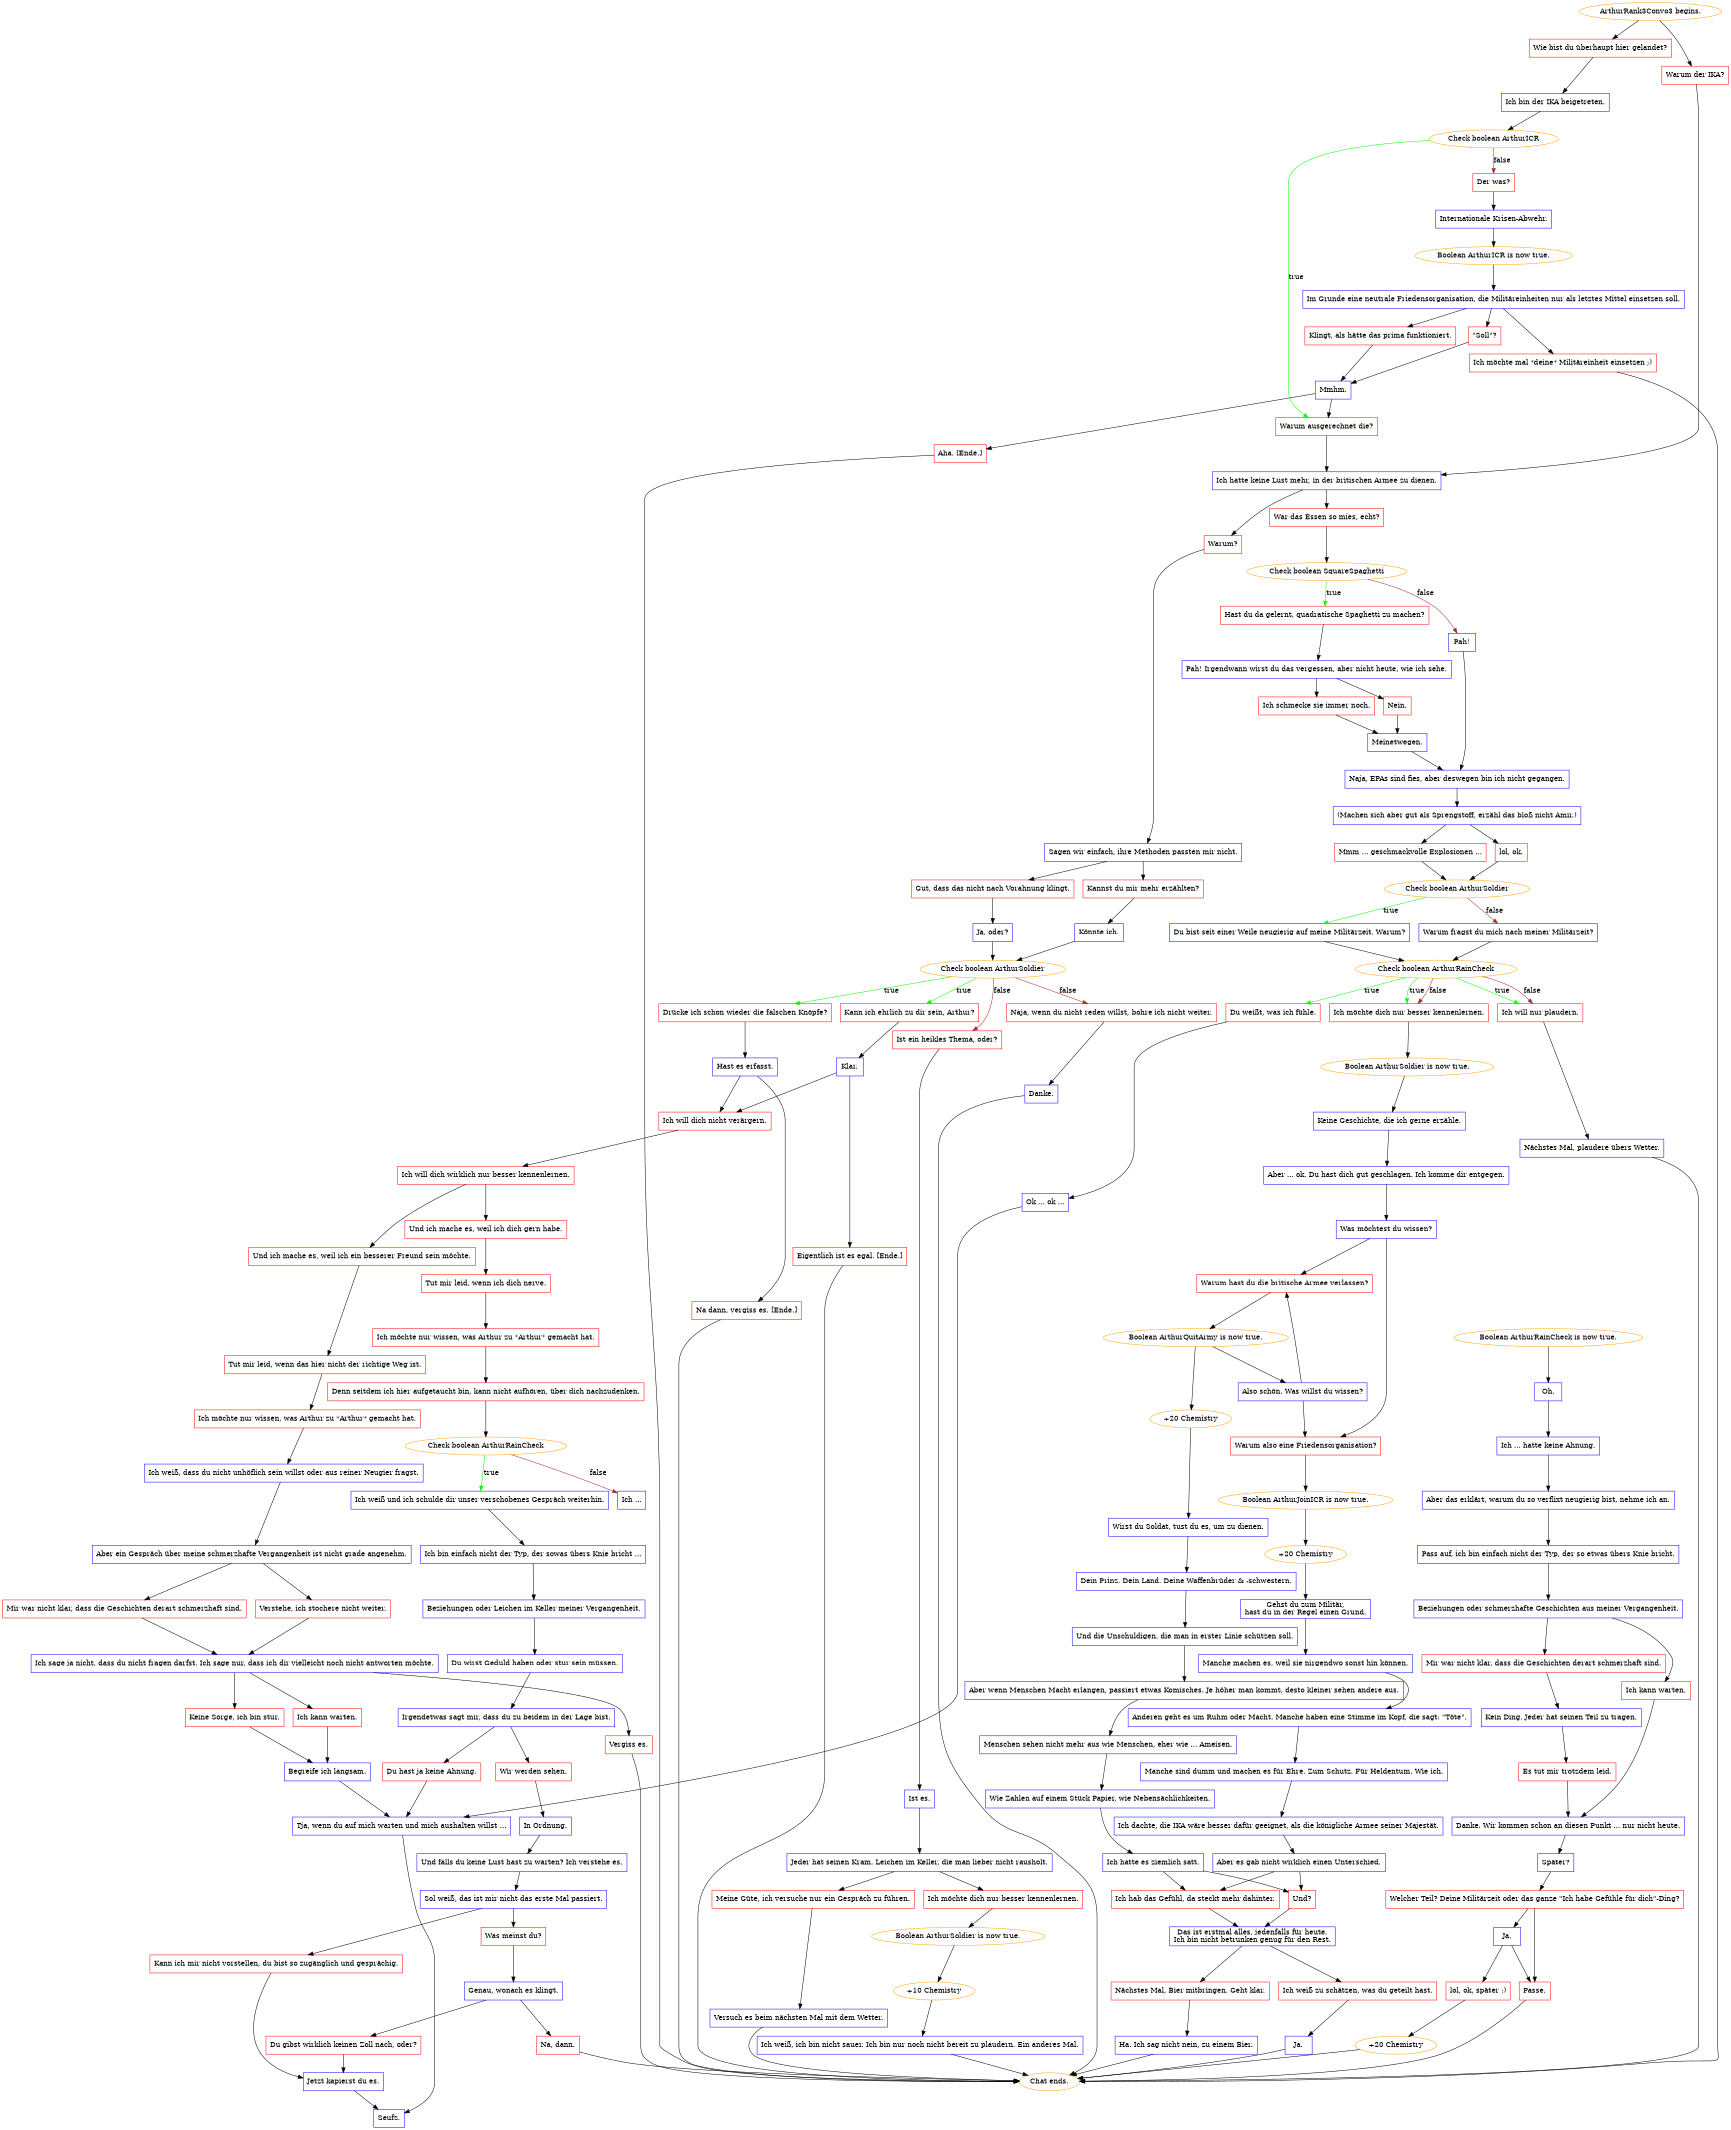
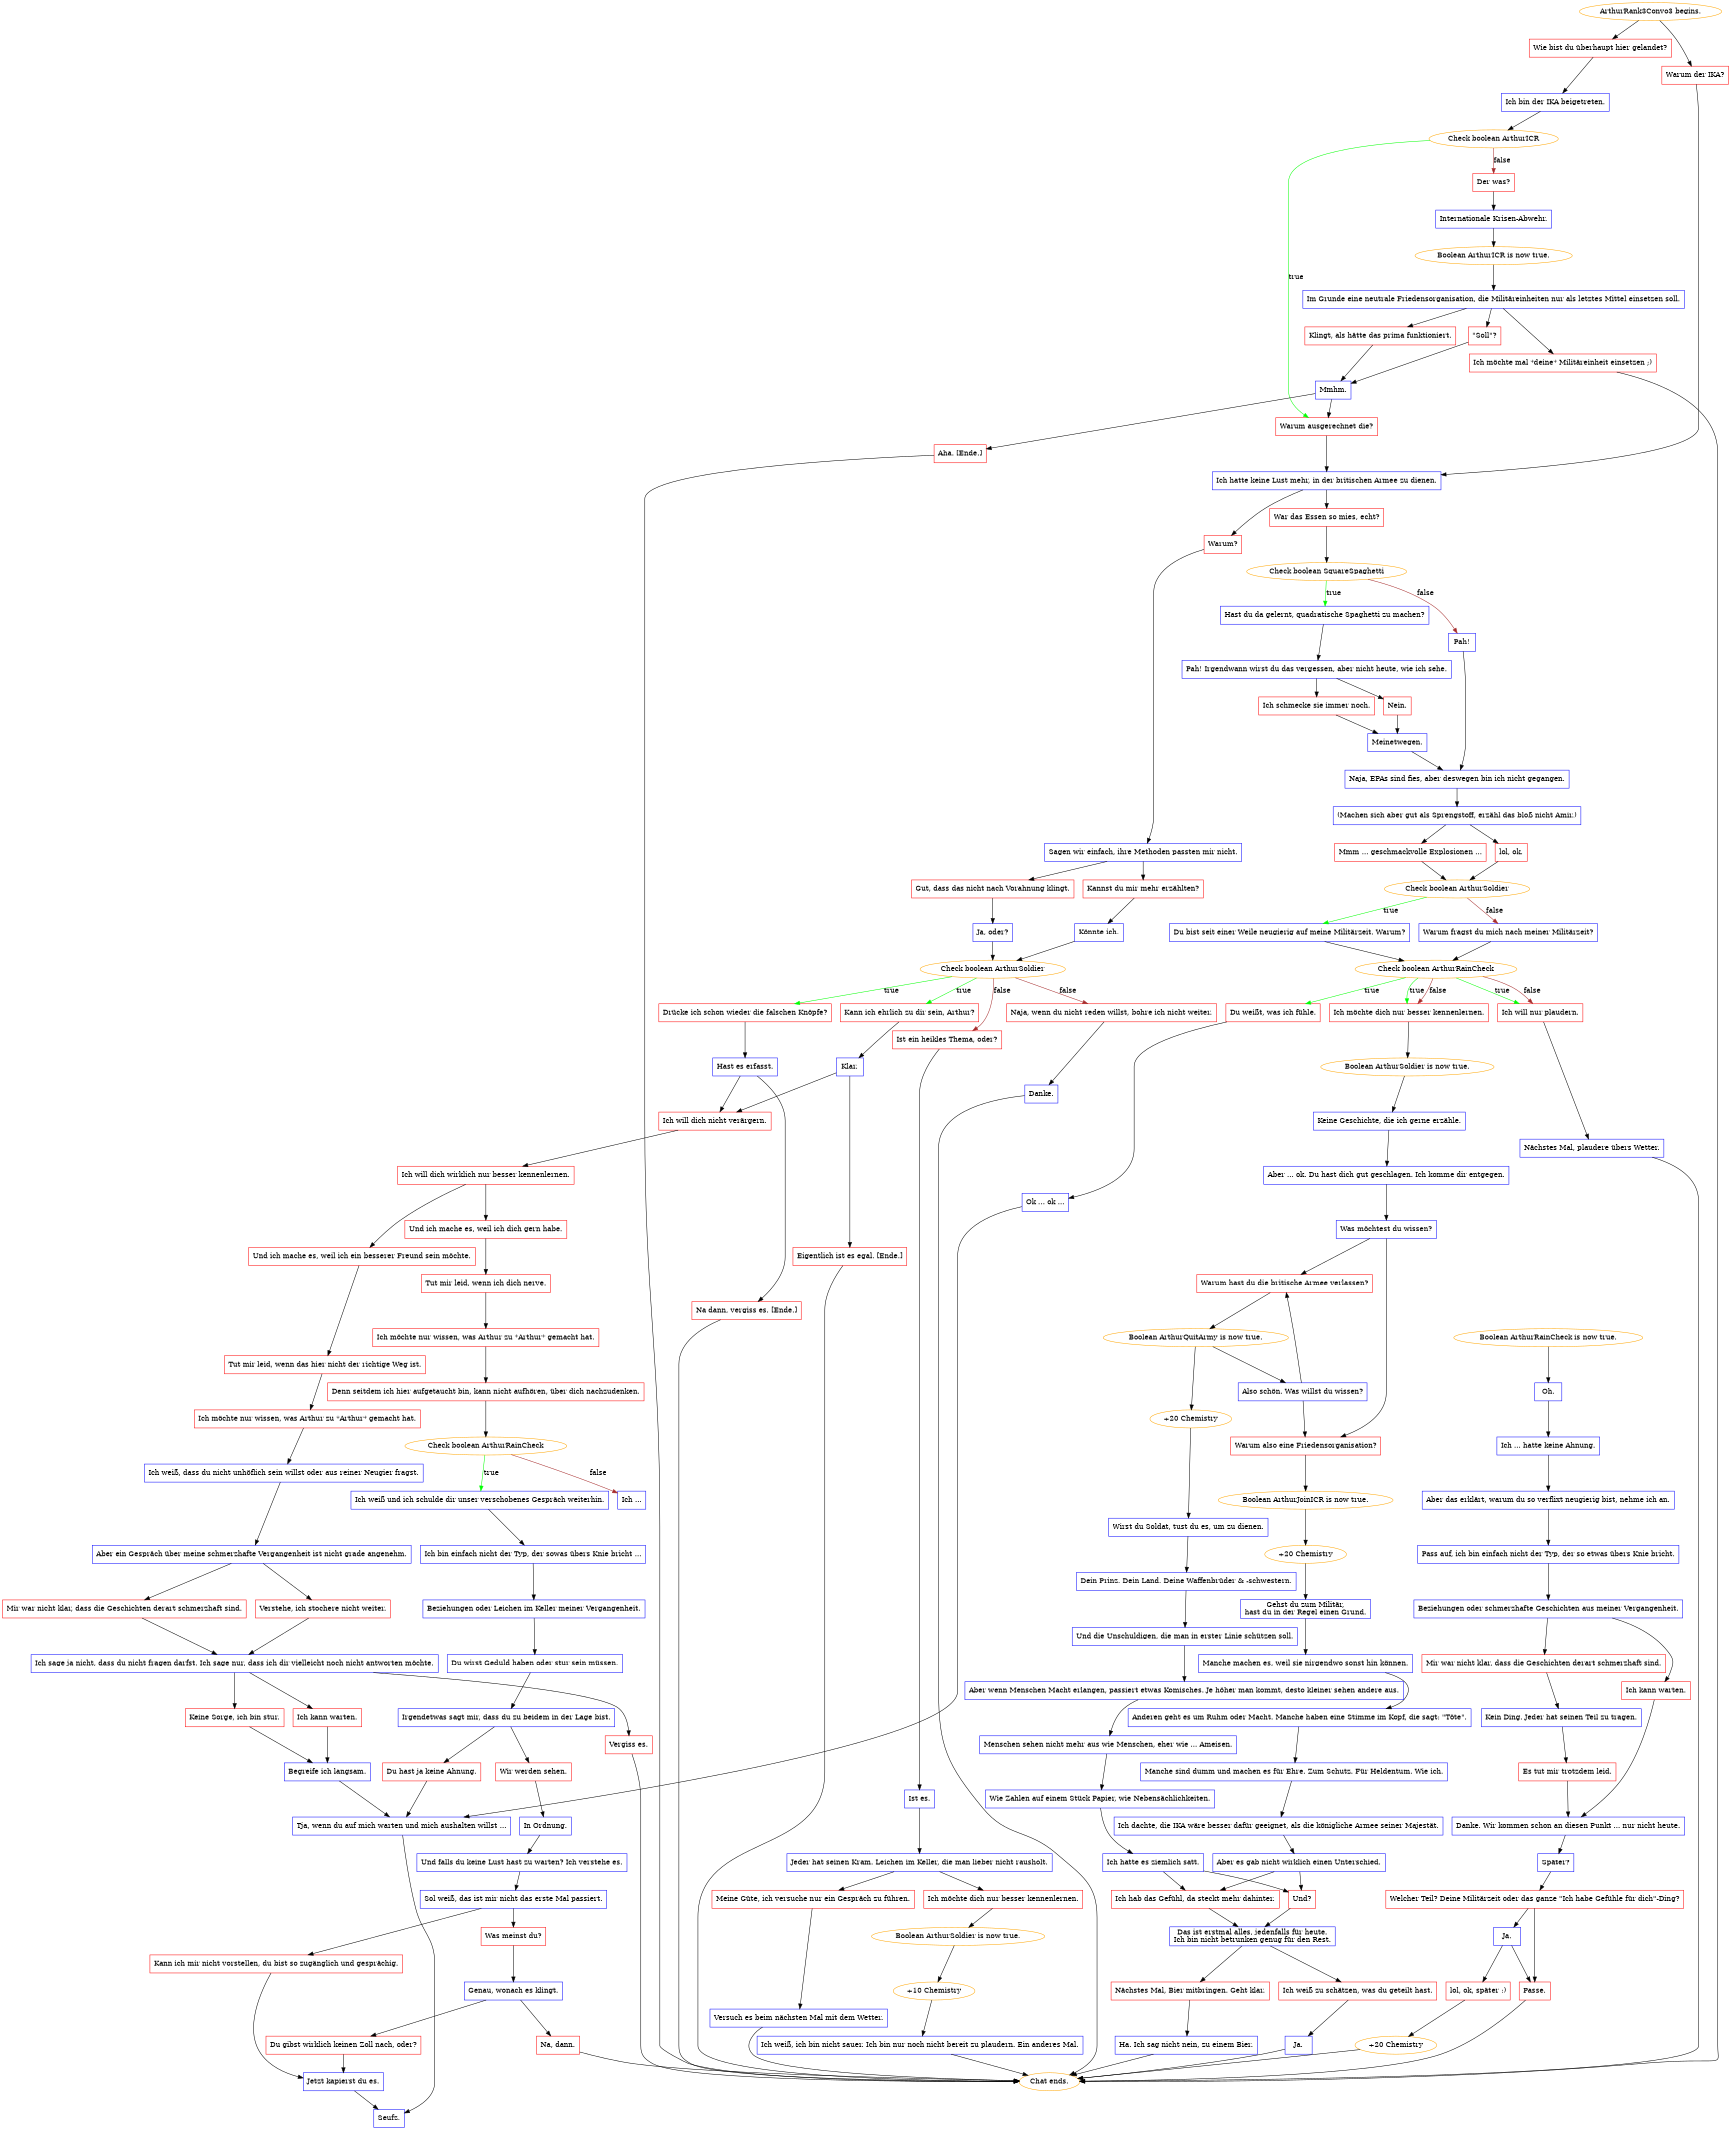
node "Hast du da gelernt, quadratische Spaghetti zu machen?": color red -> blue
